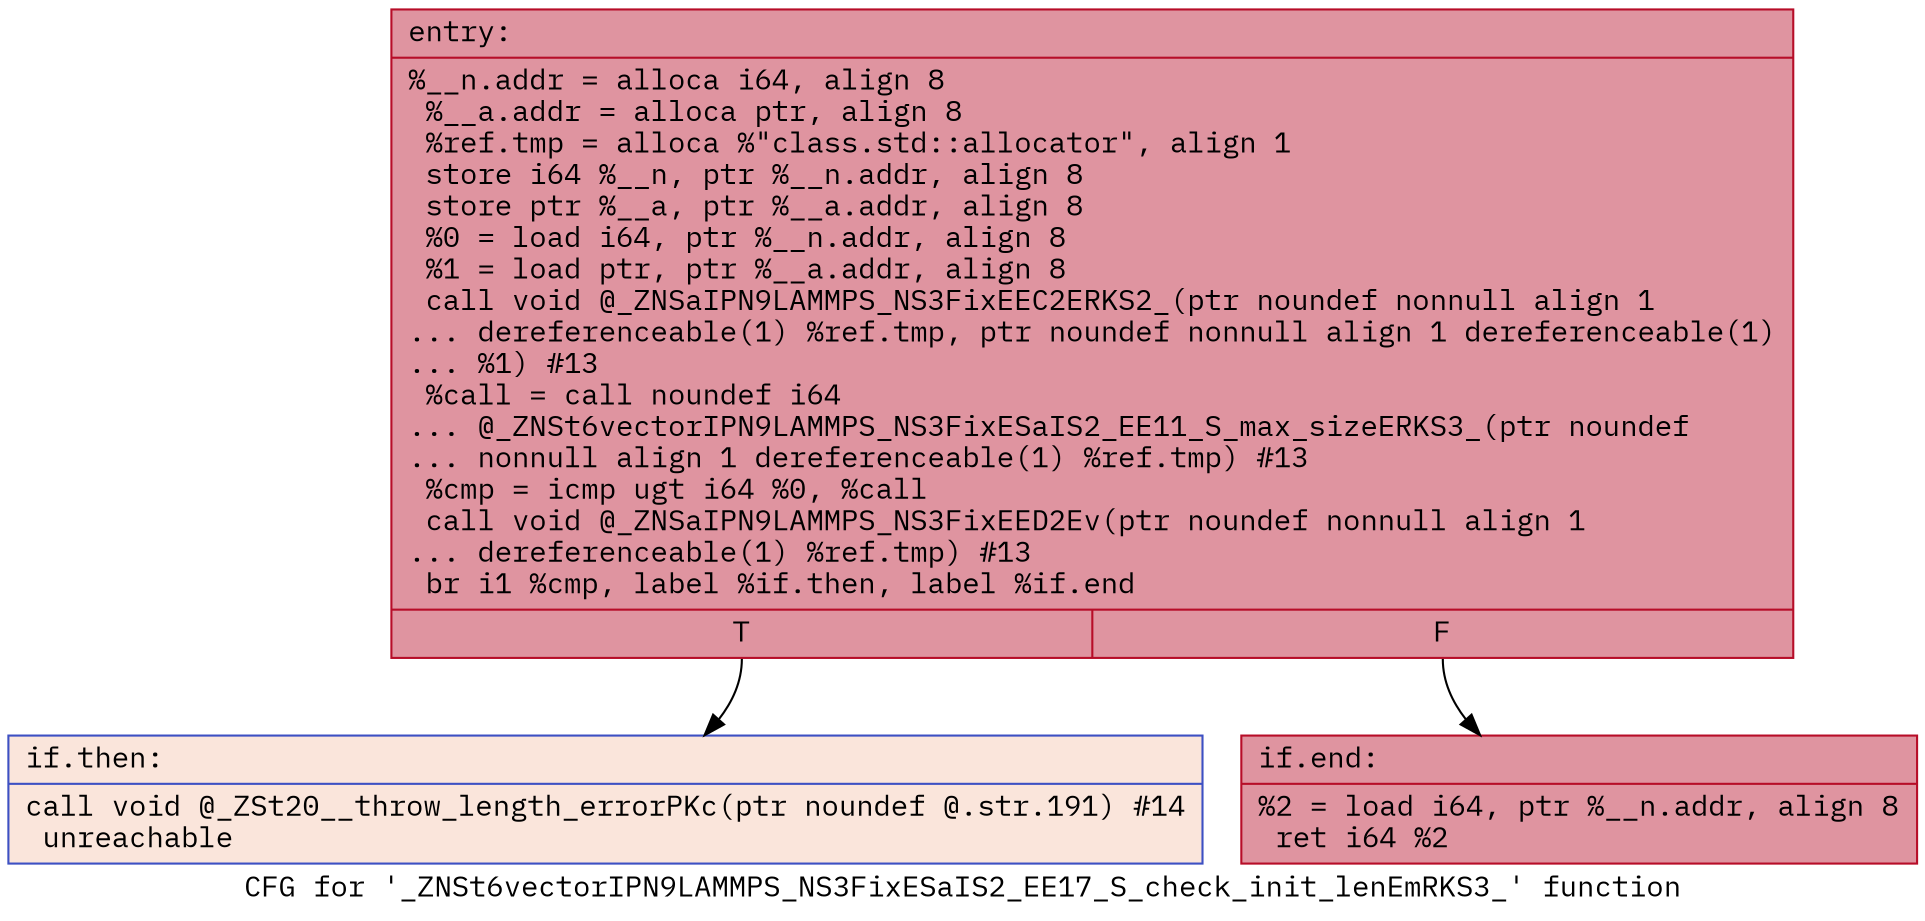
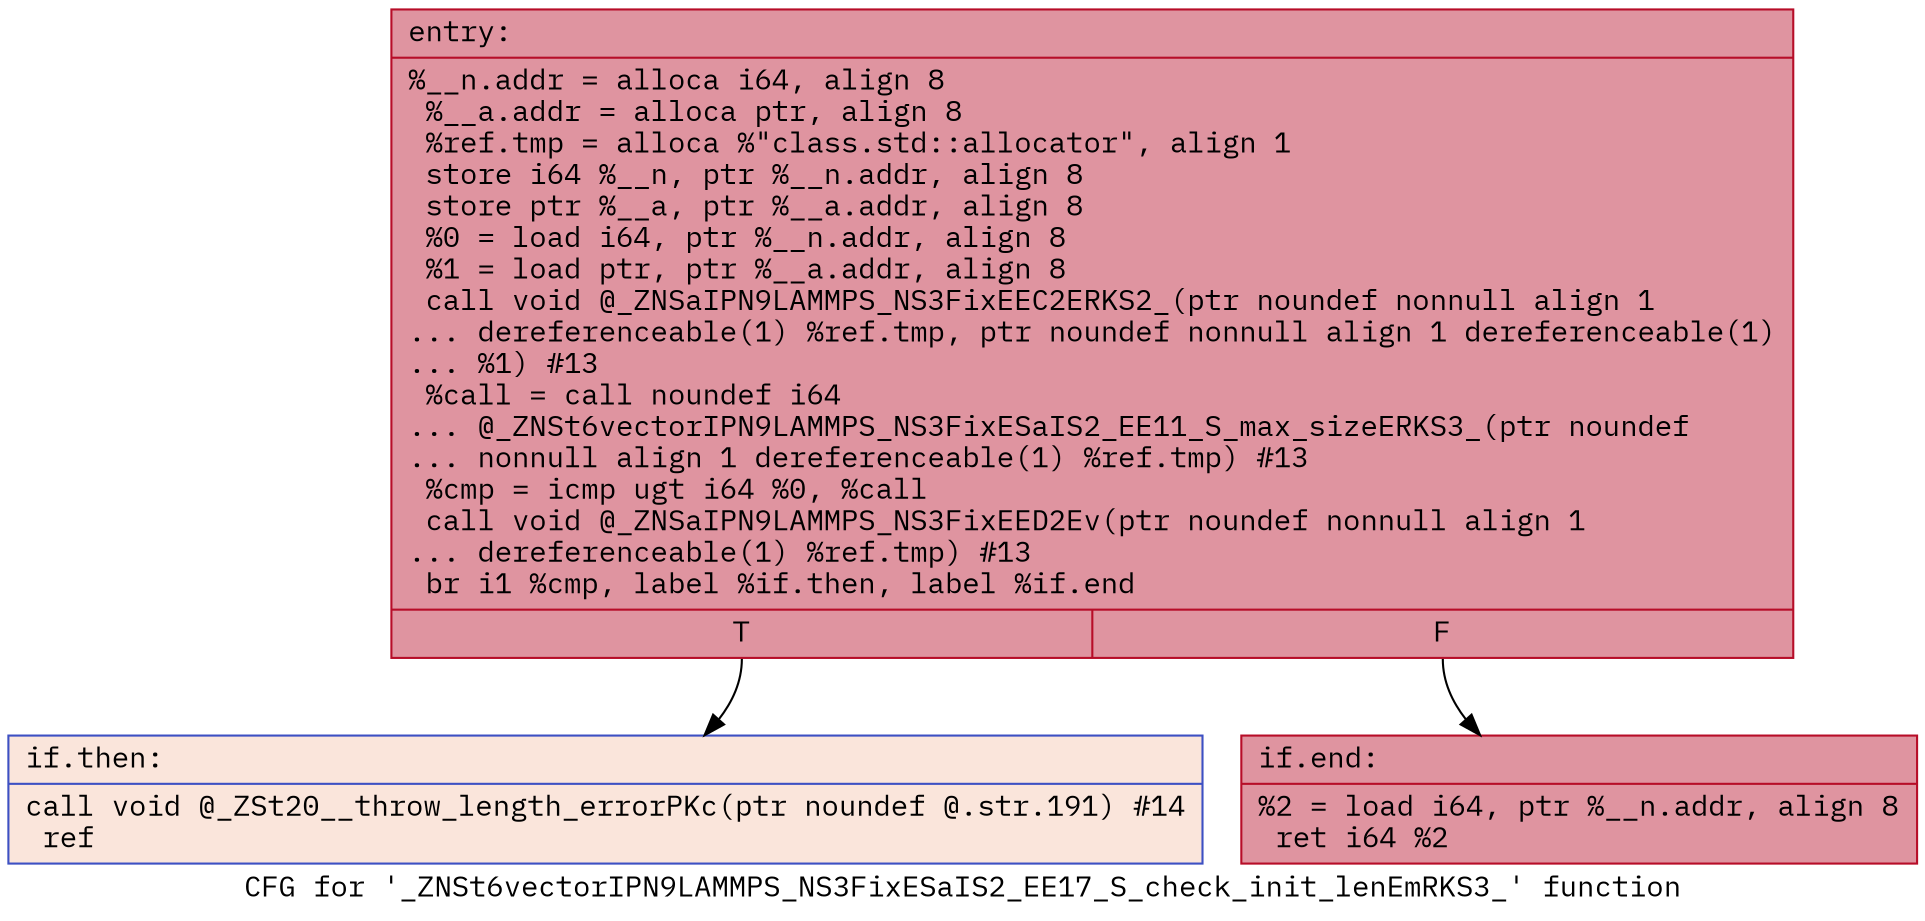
node "if.then:": text "unreachable" -> "ref"
